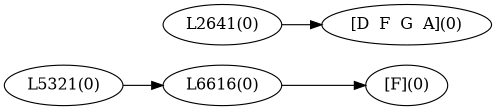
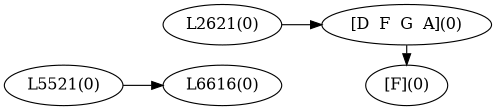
node "L2641(0)": label "L2641(0)" -> "L2621(0)"
node "L5321(0)": label "L5321(0)" -> "L5521(0)"
edge "L6616(0)" -> "[F](0)": now "[D  F  G  A](0)" -> "[F](0)"
